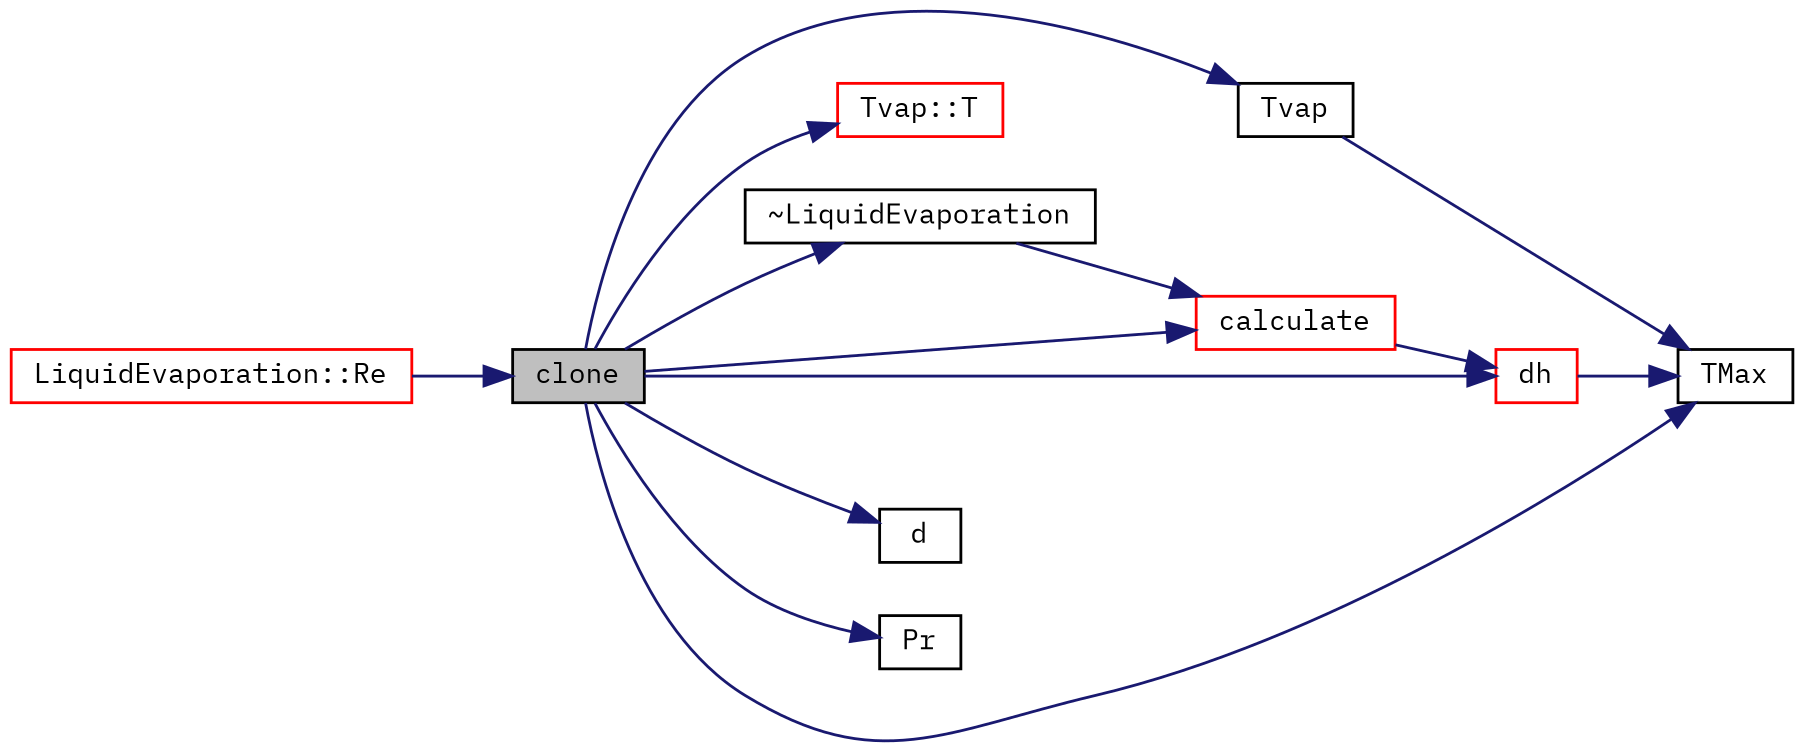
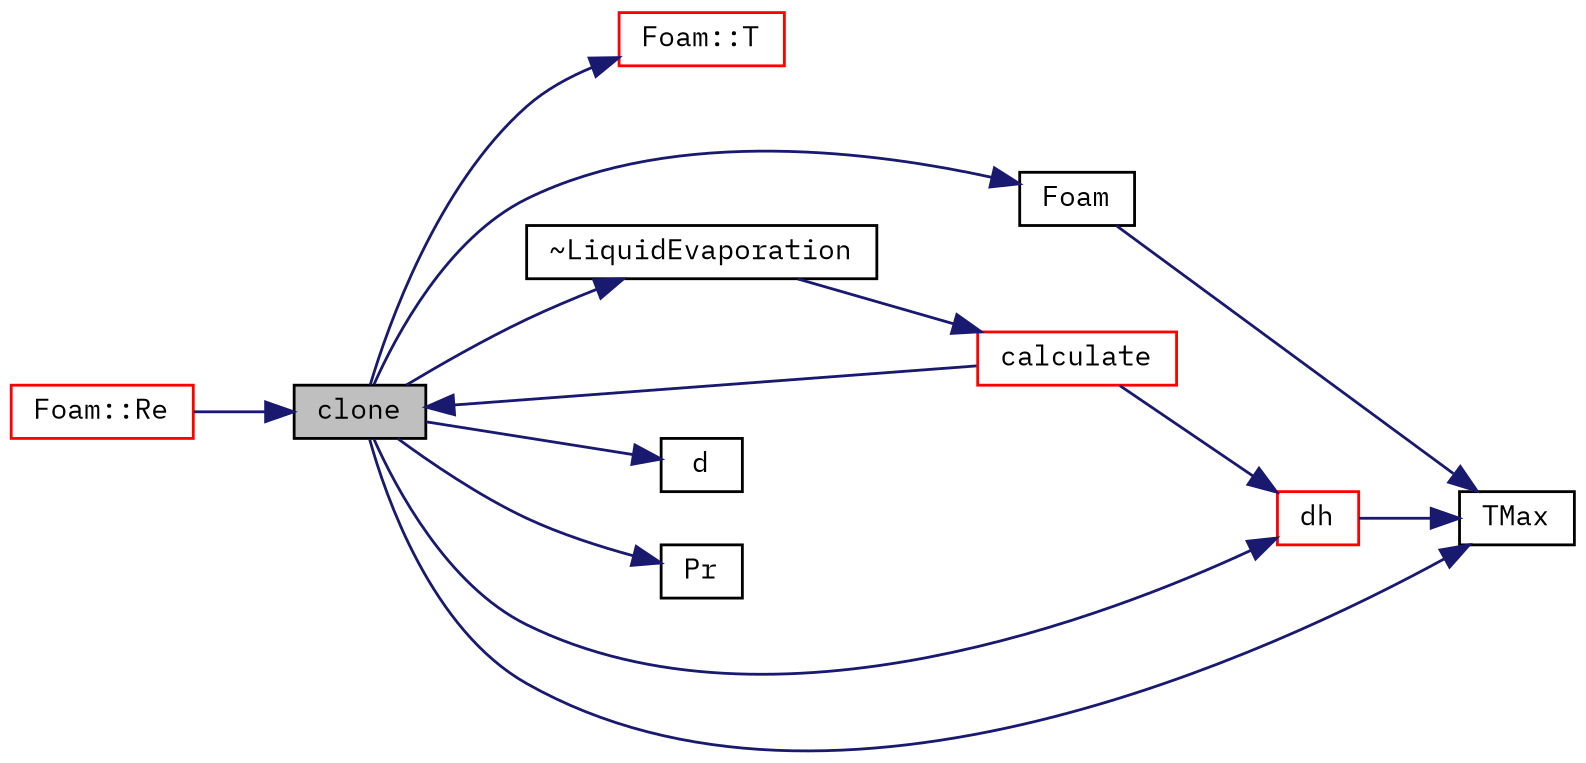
node "Tvap::T": label "Tvap::T" -> "Foam::T"
node "Tvap": label "Tvap" -> "Foam"
edge "clone" -> "calculate": reversed
node "LiquidEvaporation::Re": label "LiquidEvaporation::Re" -> "Foam::Re"
